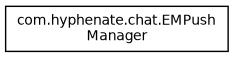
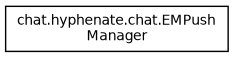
node "com.hyphenate.chat.EMPush Manager": label "com.hyphenate.chat.EMPush Manager" -> "chat.hyphenate.chat.EMPush Manager"
